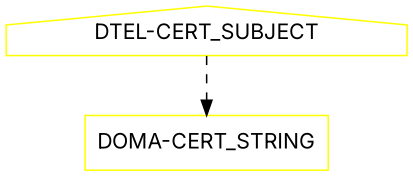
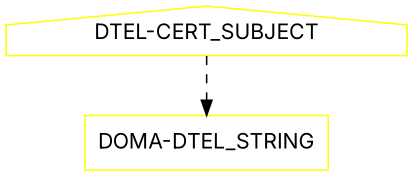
node "DOMA-CERT_STRING": label "DOMA-CERT_STRING" -> "DOMA-DTEL_STRING"
